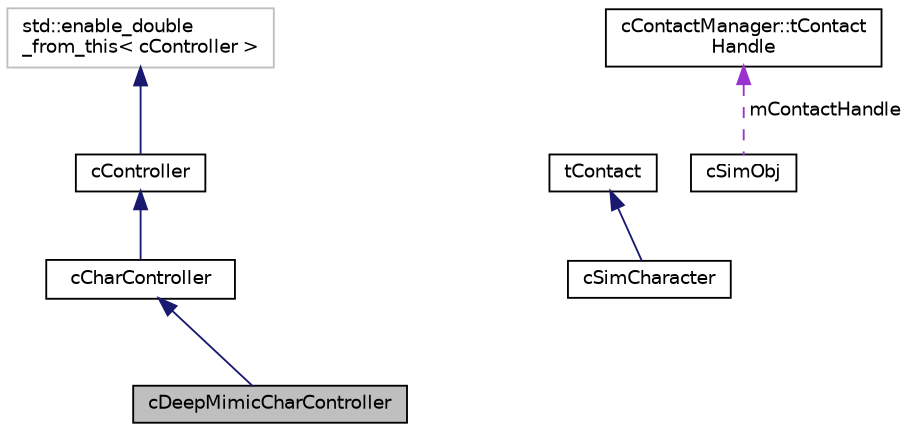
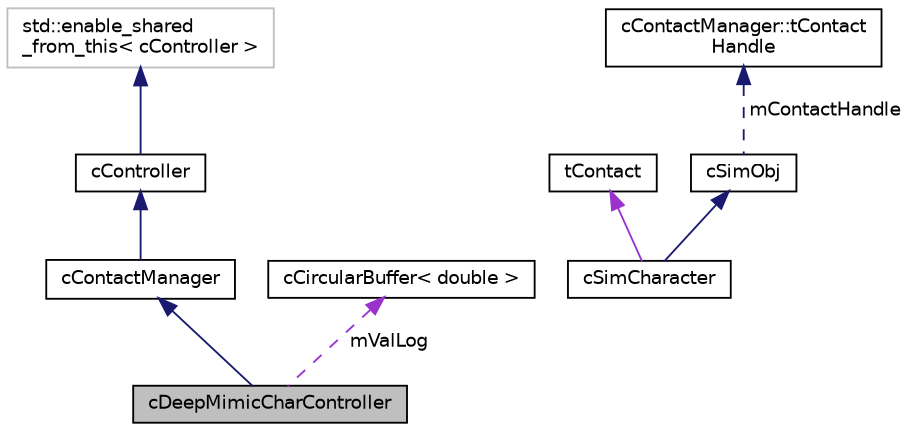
node "std::enable_double _from_this< cController >": label "std::enable_double _from_this< cController >" -> "std::enable_shared _from_this< cController >"
edge "cSimObj" -> "cContactManager::tContact Handle": color darkorchid3 -> midnightblue
edge "cSimCharacter" -> "cSimObj": added
edge "cSimCharacter" -> "tContact": color midnightblue -> darkorchid3
node "cCharController": label "cCharController" -> "cContactManager"
node "cCircularBuffer< double >": added
